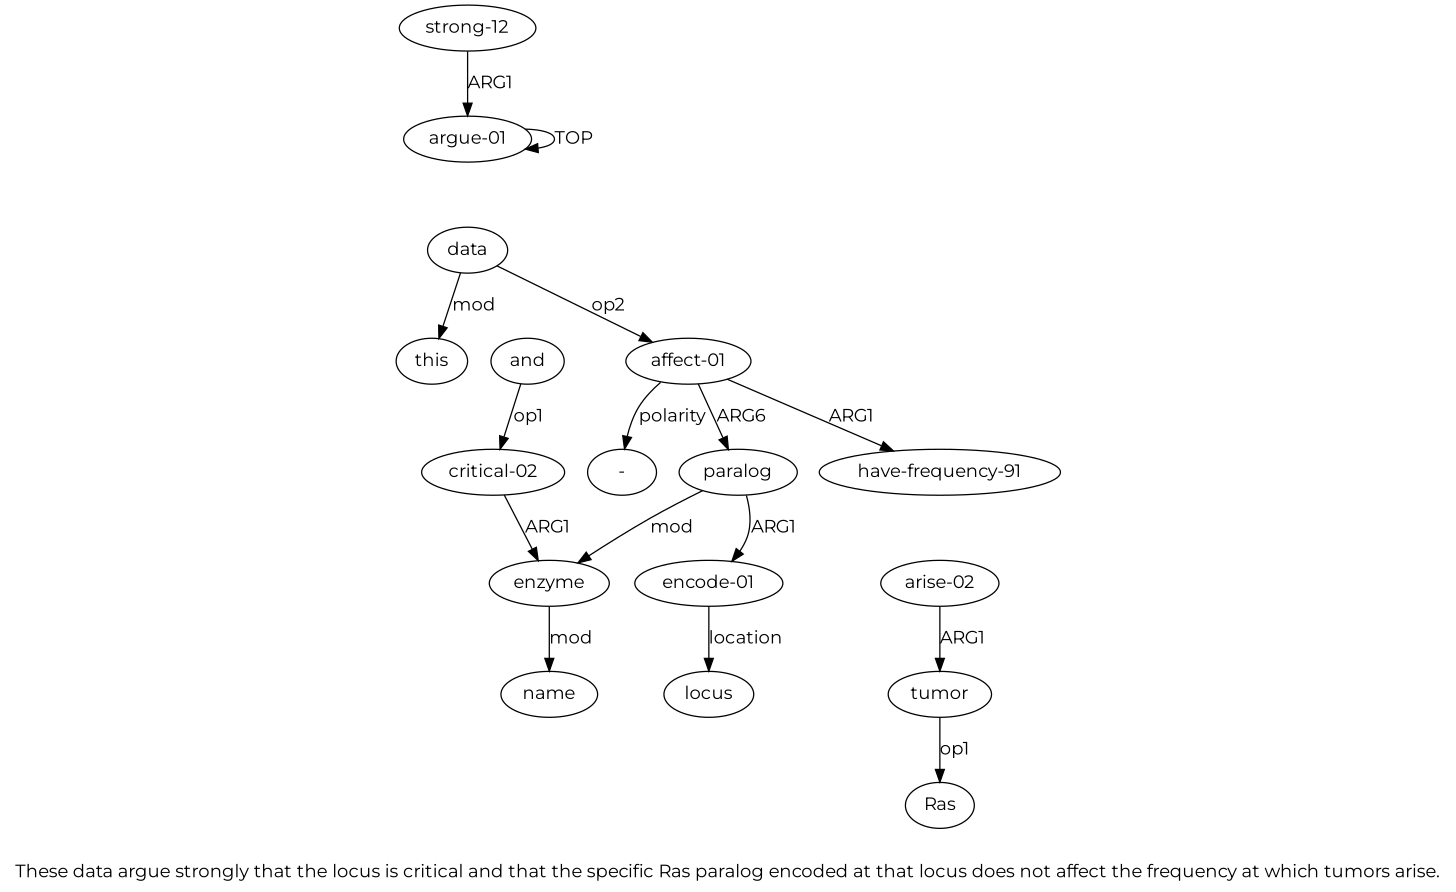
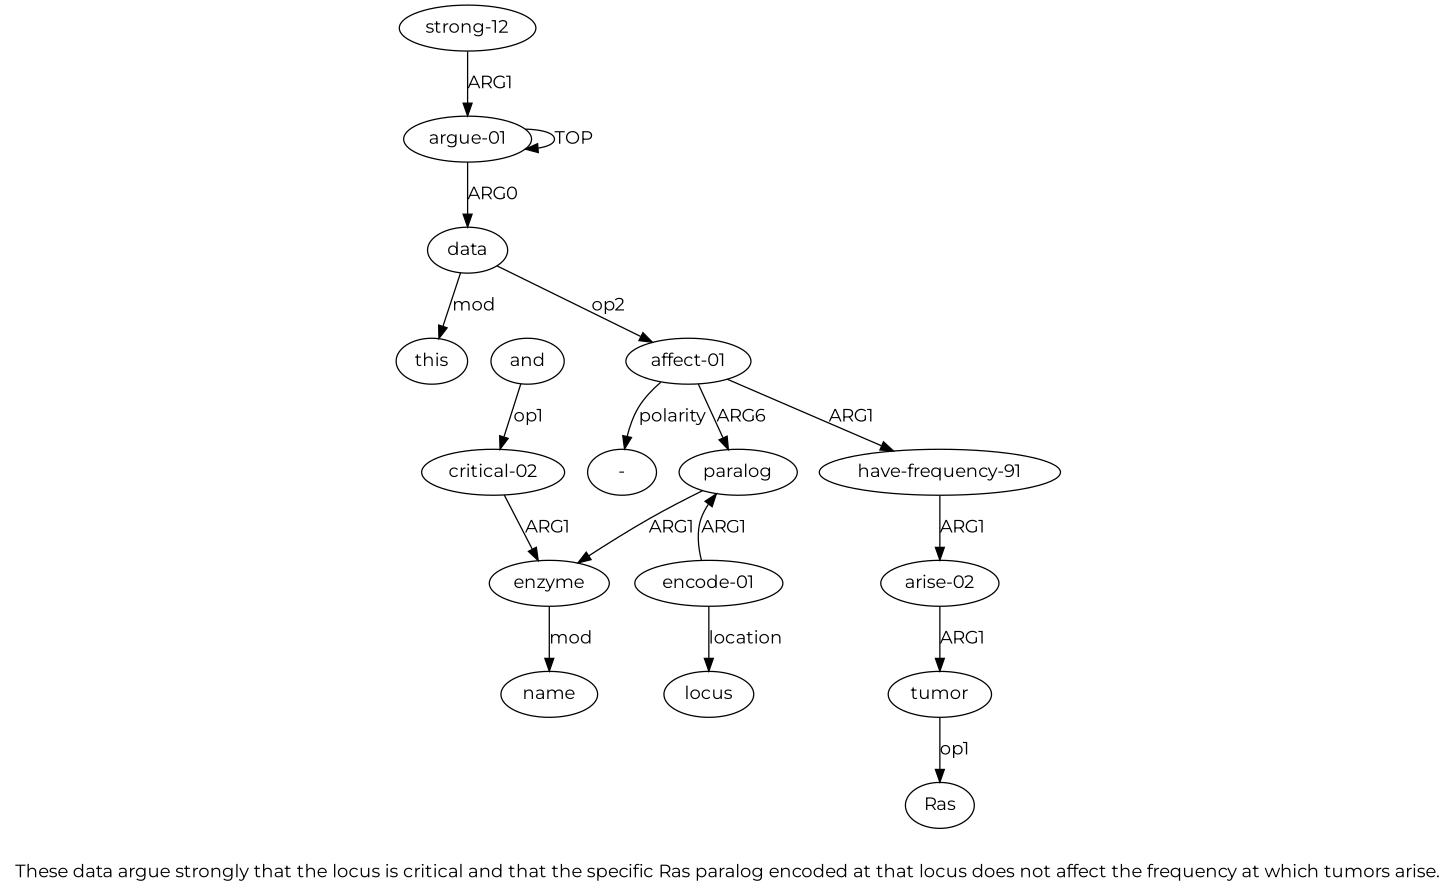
edge "argue-01" -> "data": added, label "ARG0"
edge "have-frequency-91" -> "arise-02": added, label "ARG1"
edge "paralog" -> "encode-01": reversed
edge "paralog" -> "enzyme": label "mod" -> "ARG1"
